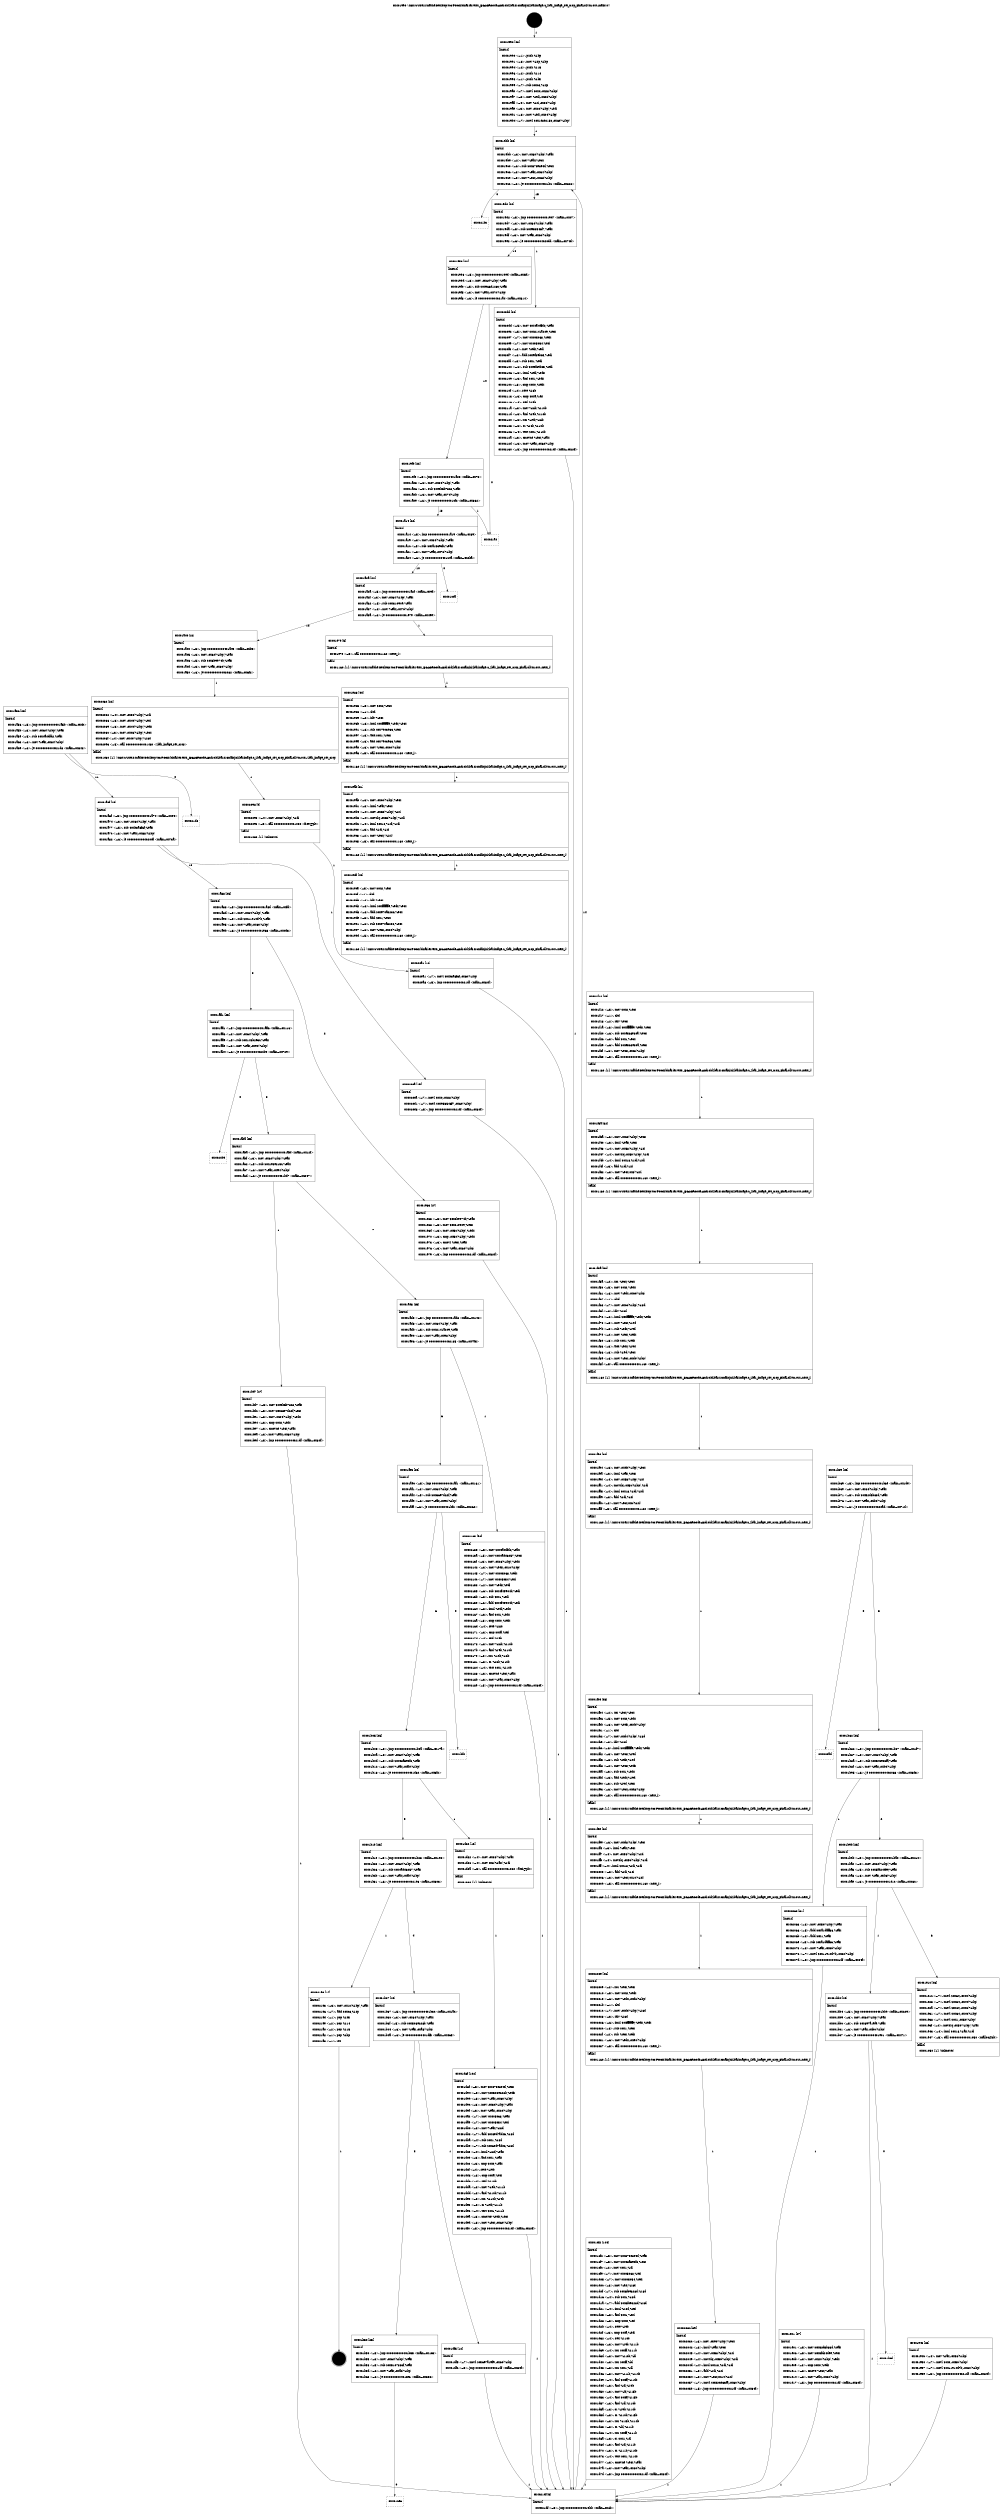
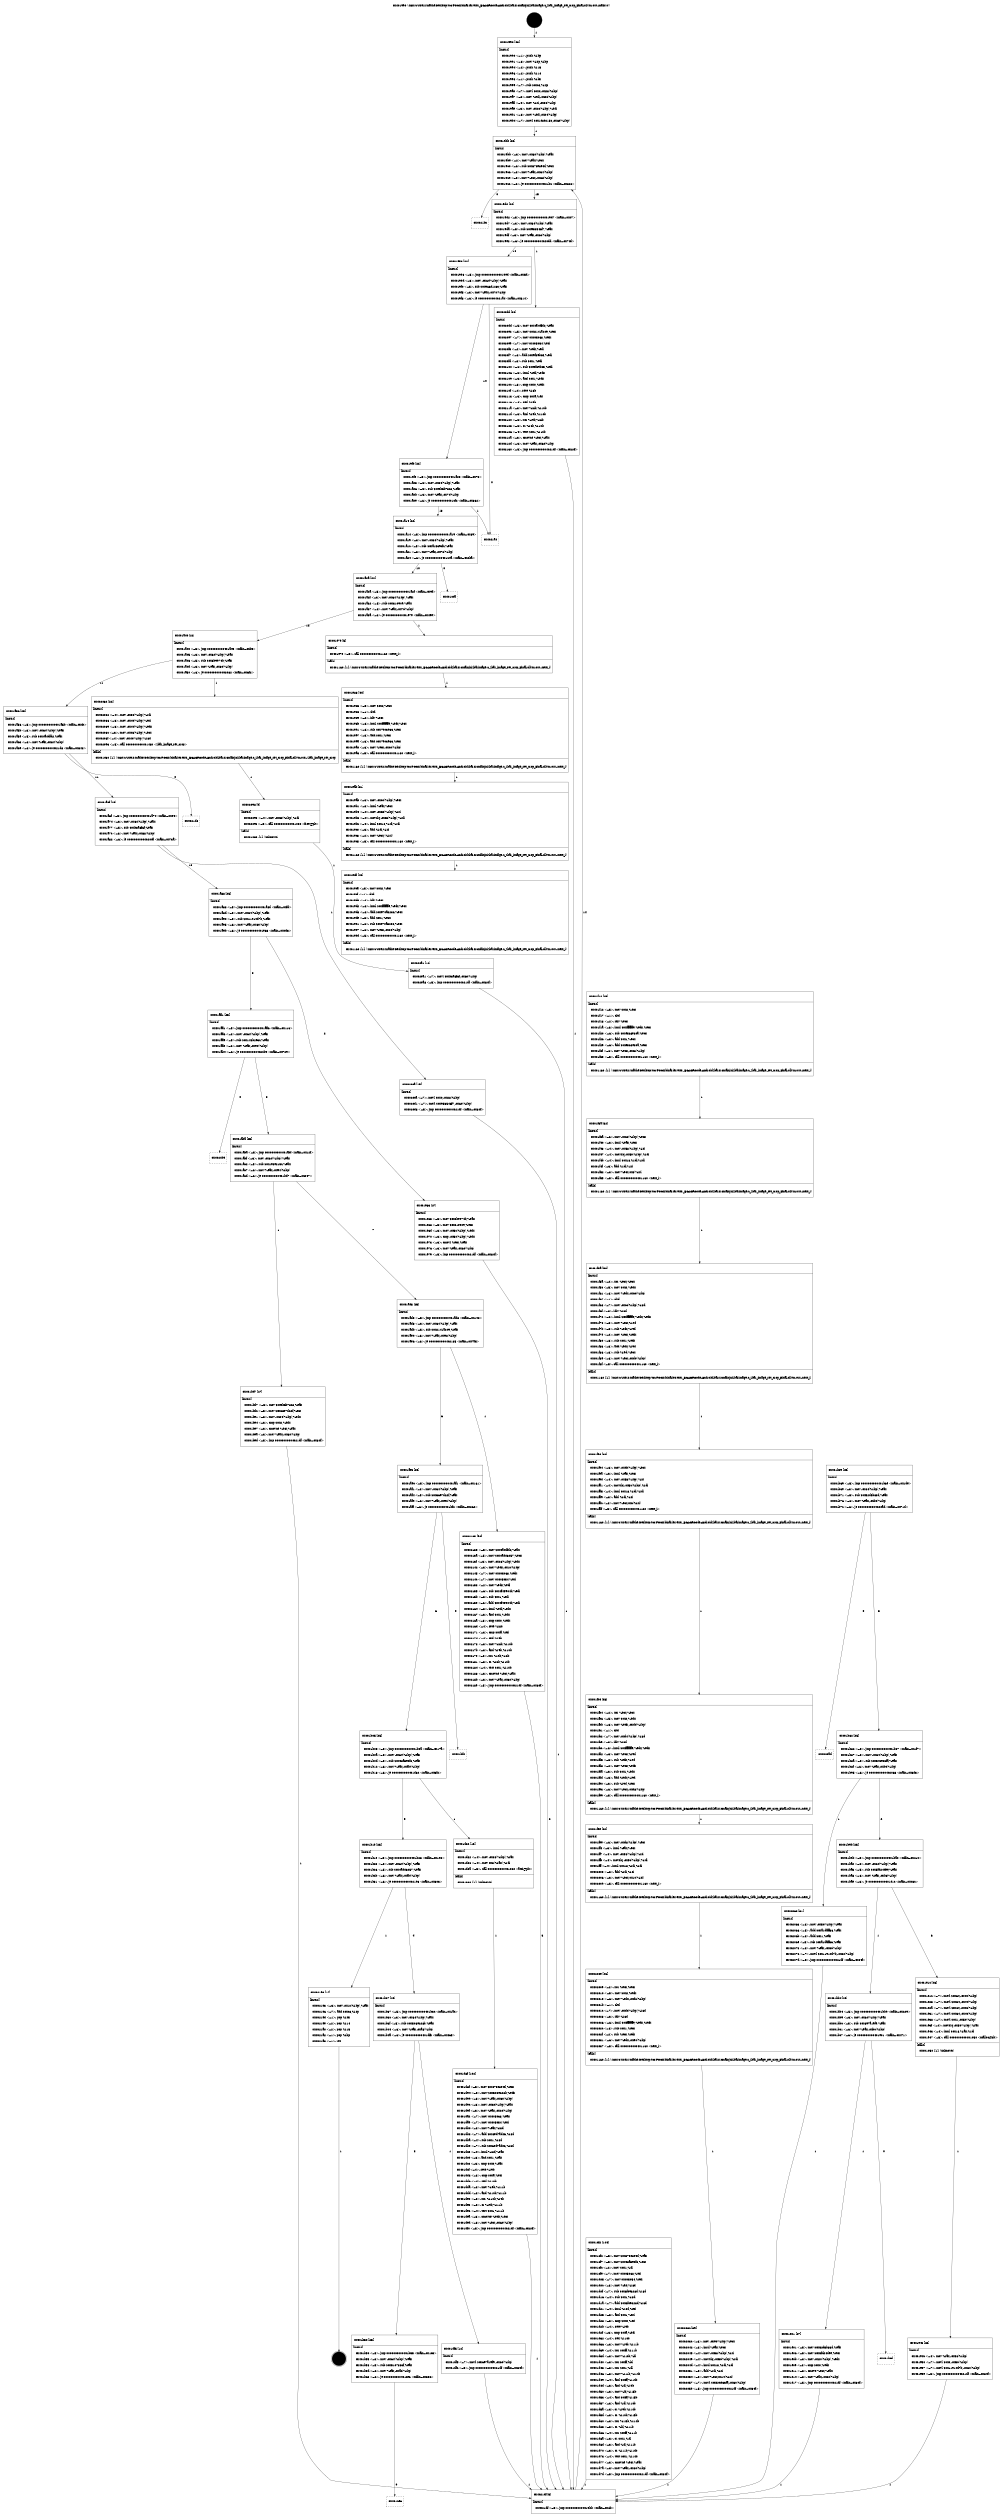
edge "0x401a40 [22]" -> "0x401a56 [25]": added, label "11"
edge "0x402135 [94]" -> "0x4021df [5]": label " 1" -> " 3"
edge "0x401e1c [48]" -> "0x401e4c [23]": added, label "1"
edge "0x401bb4 [25]" -> "0x4021df [5]": now "0x401bb4 [25]" -> "0x401e01 [27]"
